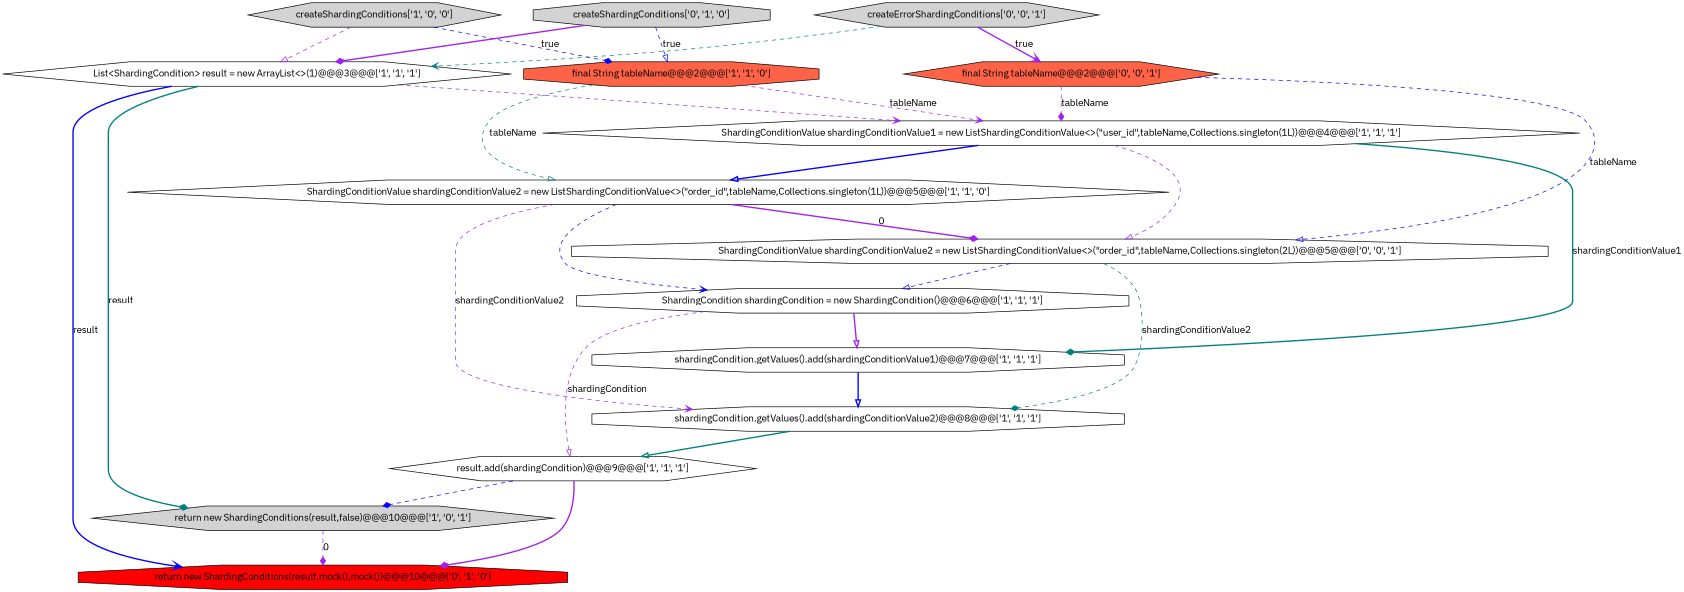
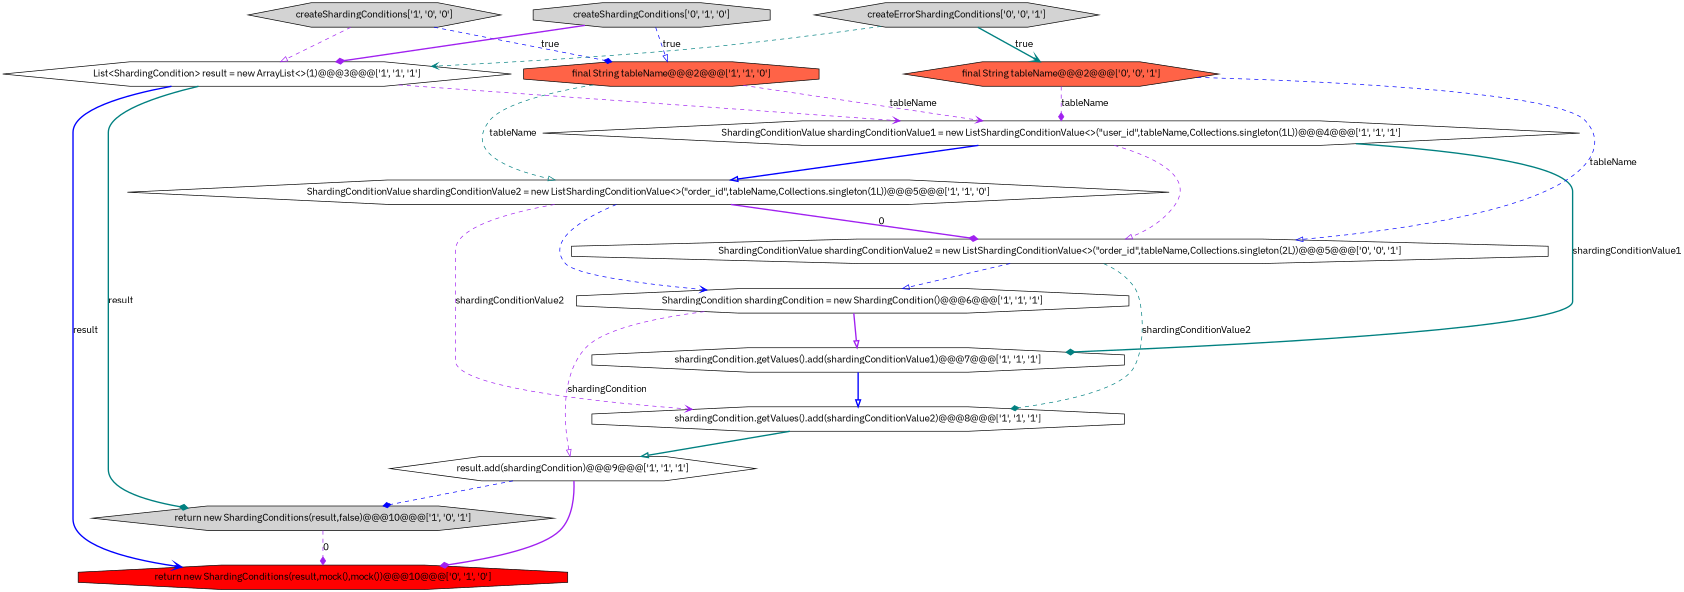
edge "createErrorShardingConditions['0', '0', '1']" -> "final String tableName@@@2@@@['0', '0', '1']": color purple -> teal
